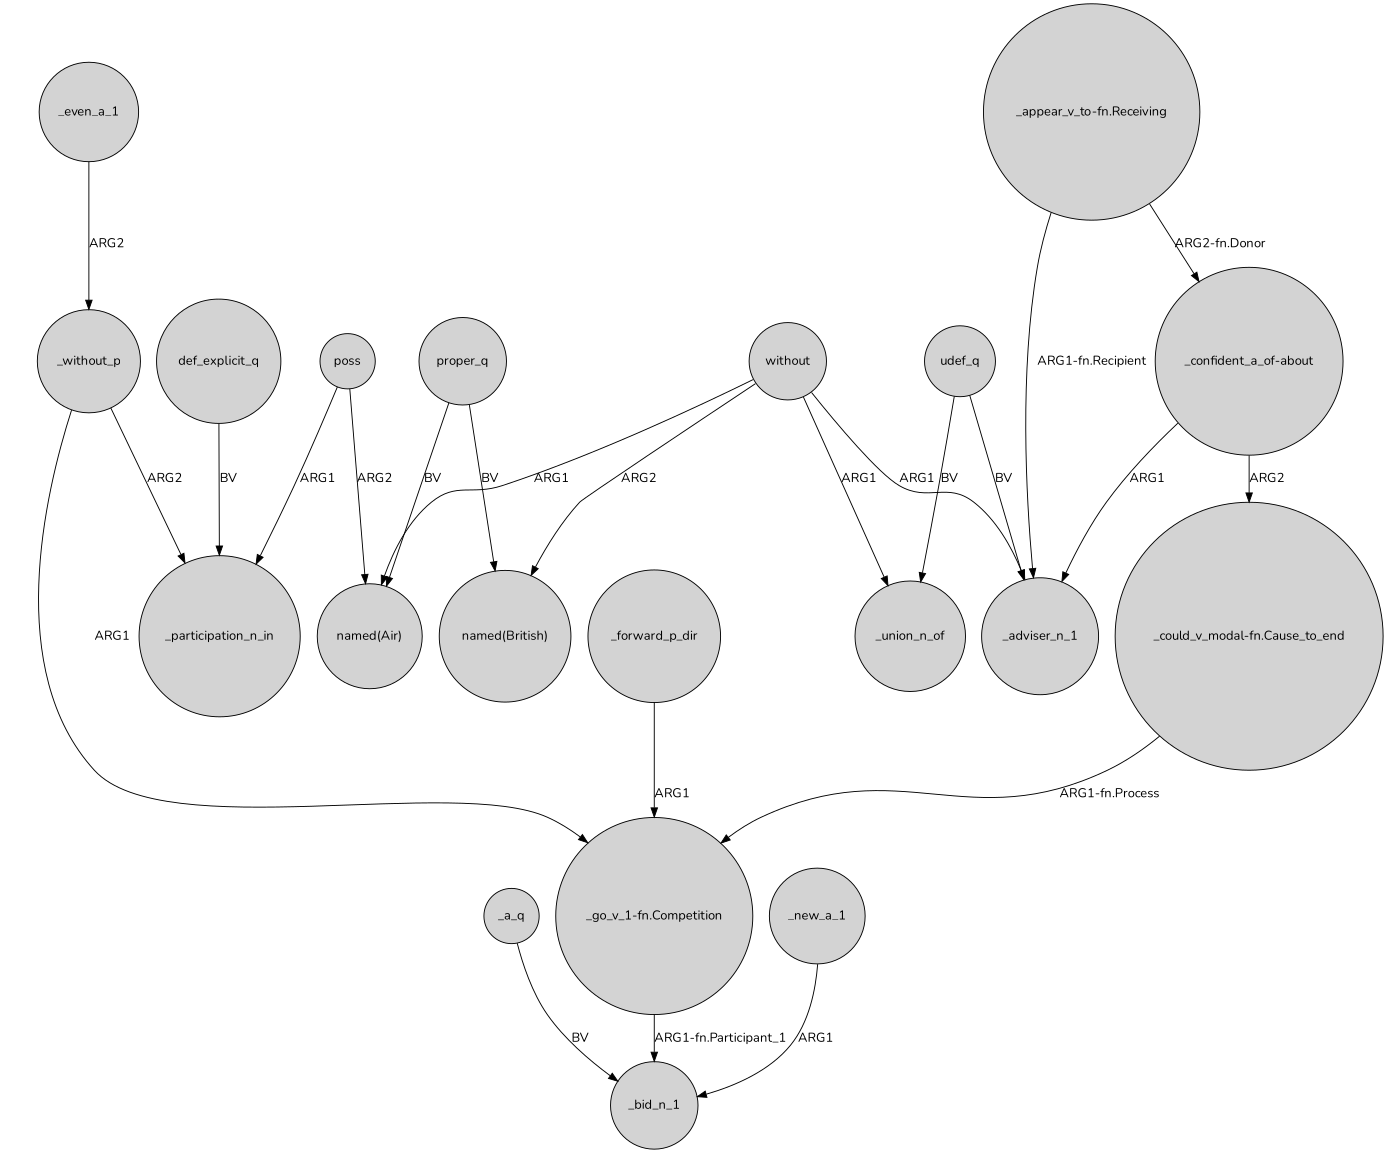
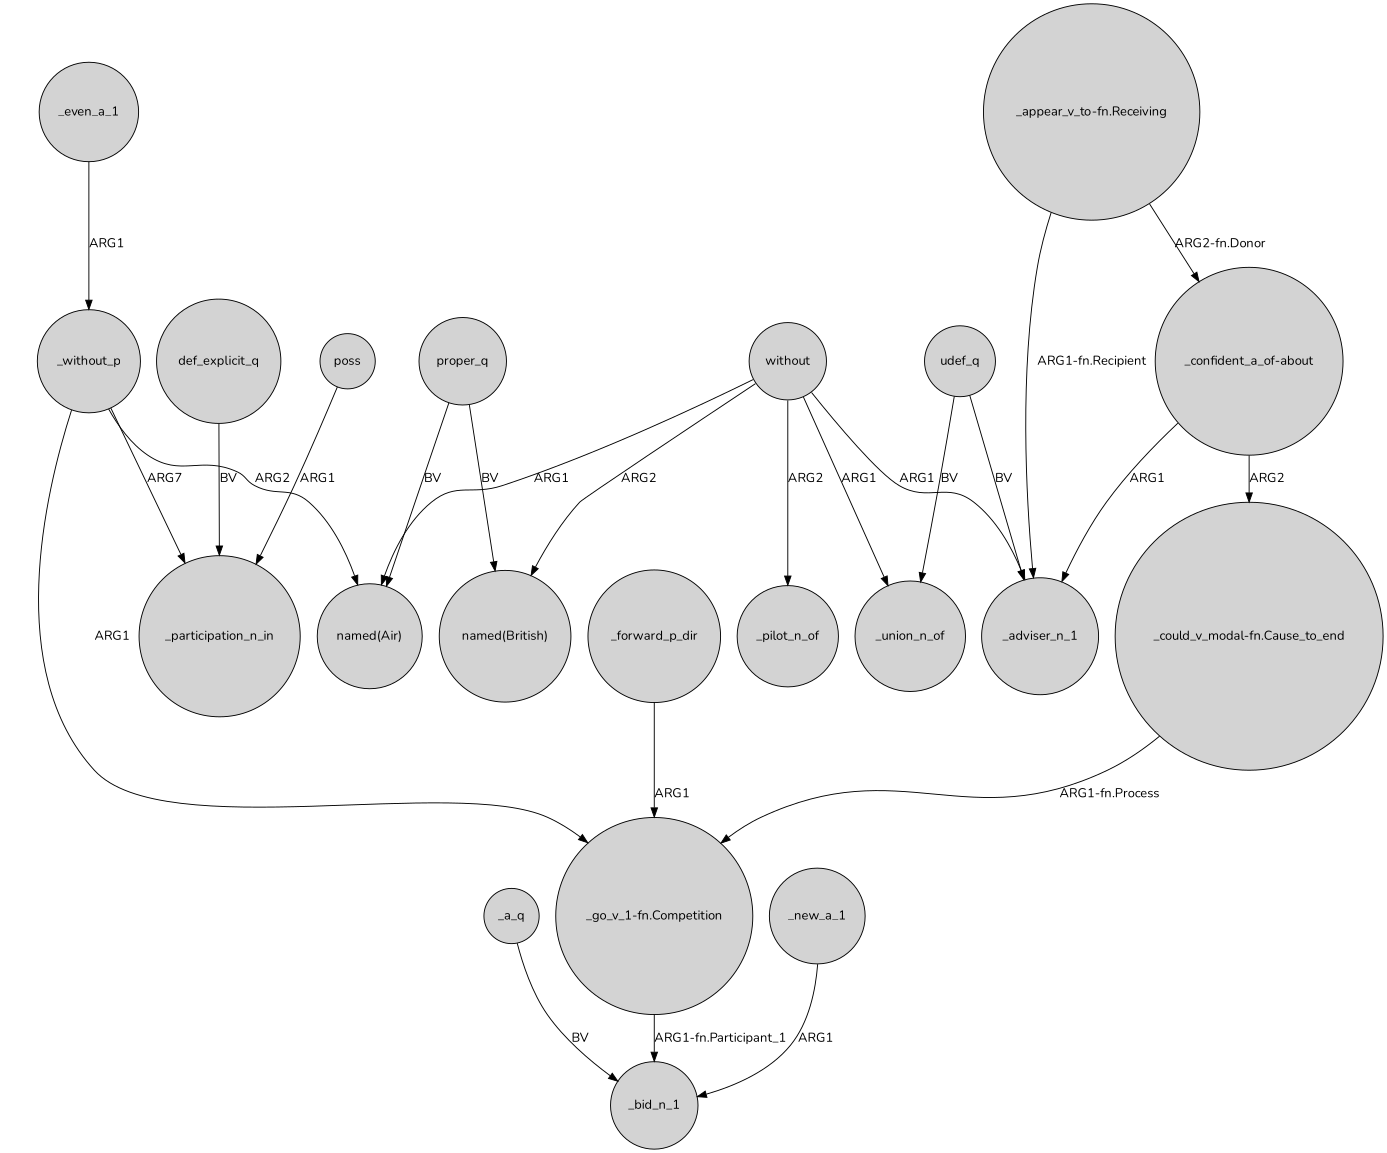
edge "_even_a_1" -> "_without_p": label "ARG2" -> "ARG1"
edge "_without_p" -> "_participation_n_in": label "ARG2" -> "ARG7"
edge "poss" -> "named(Air)": now "_without_p" -> "named(Air)"
node "_pilot_n_of": added
